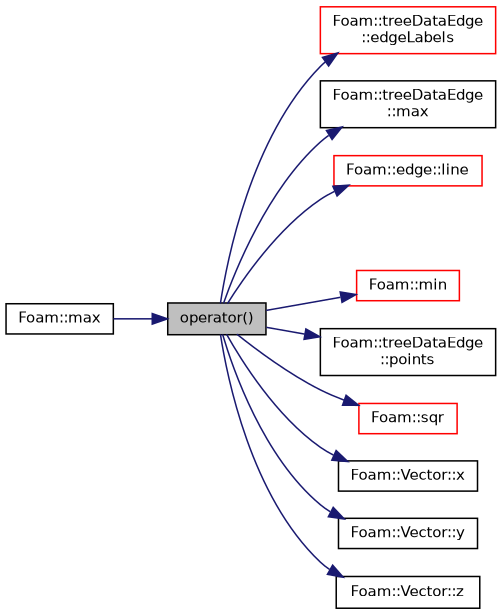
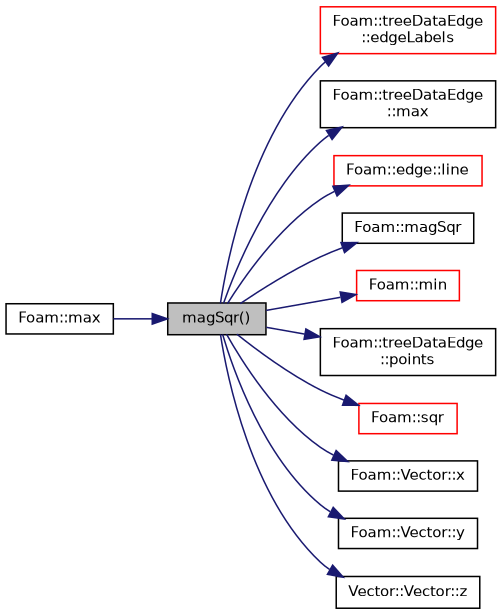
node "Foam::magSqr": added
node "operator()": label "operator()" -> "magSqr()"
node "Foam::Vector::z": label "Foam::Vector::z" -> "Vector::Vector::z"
